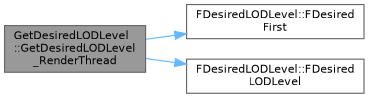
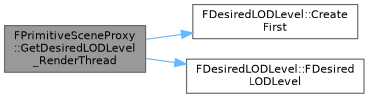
node "FDesiredLODLevel::FDesired First": label "FDesiredLODLevel::FDesired First" -> "FDesiredLODLevel::Create First"
node "GetDesiredLODLevel ::GetDesiredLODLevel _RenderThread": label "GetDesiredLODLevel ::GetDesiredLODLevel _RenderThread" -> "FPrimitiveSceneProxy ::GetDesiredLODLevel _RenderThread"
